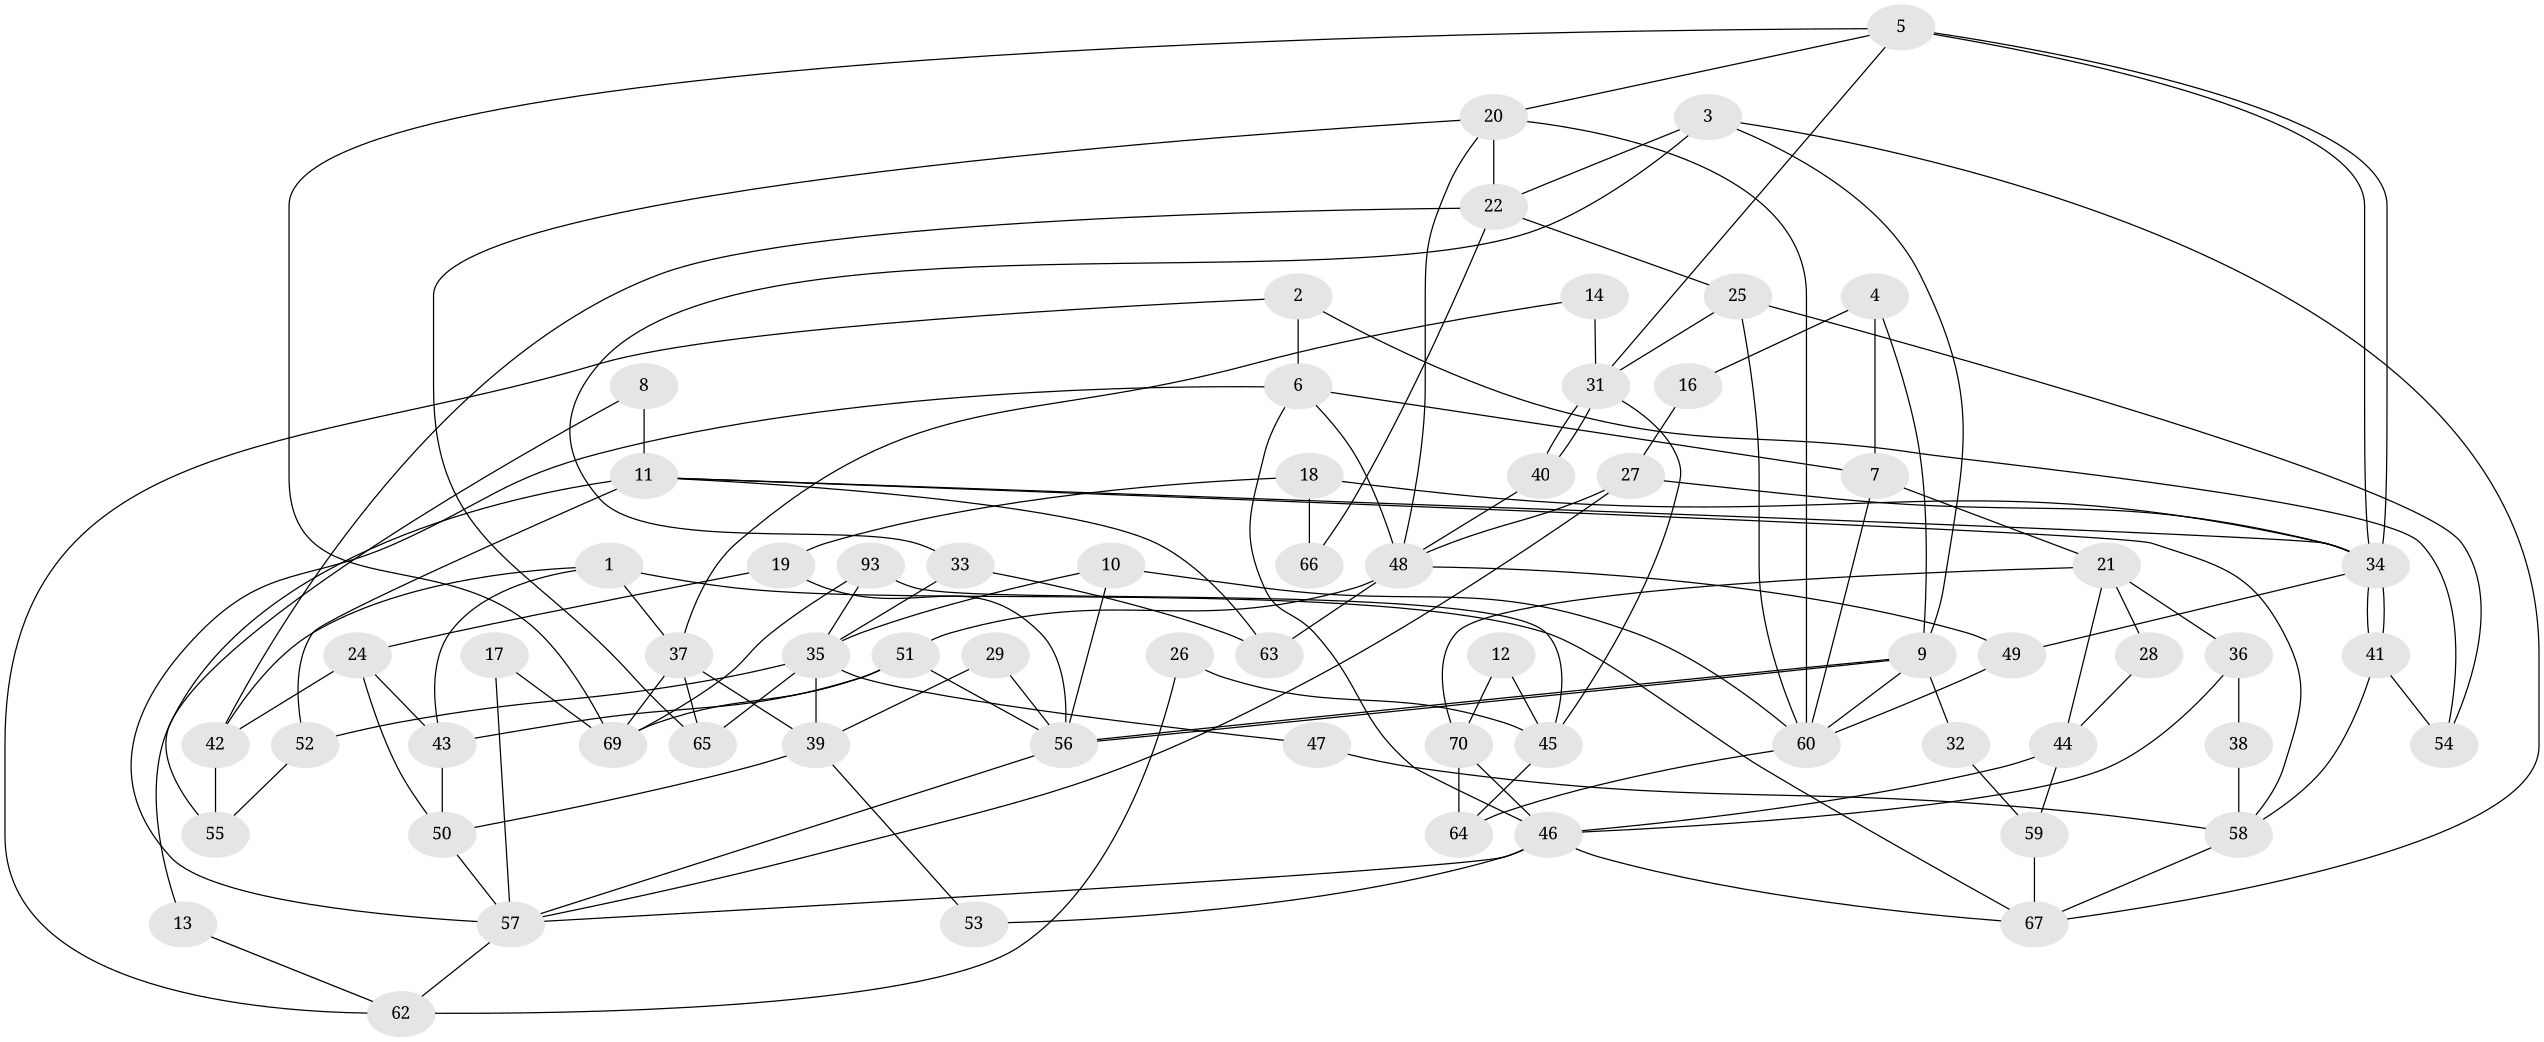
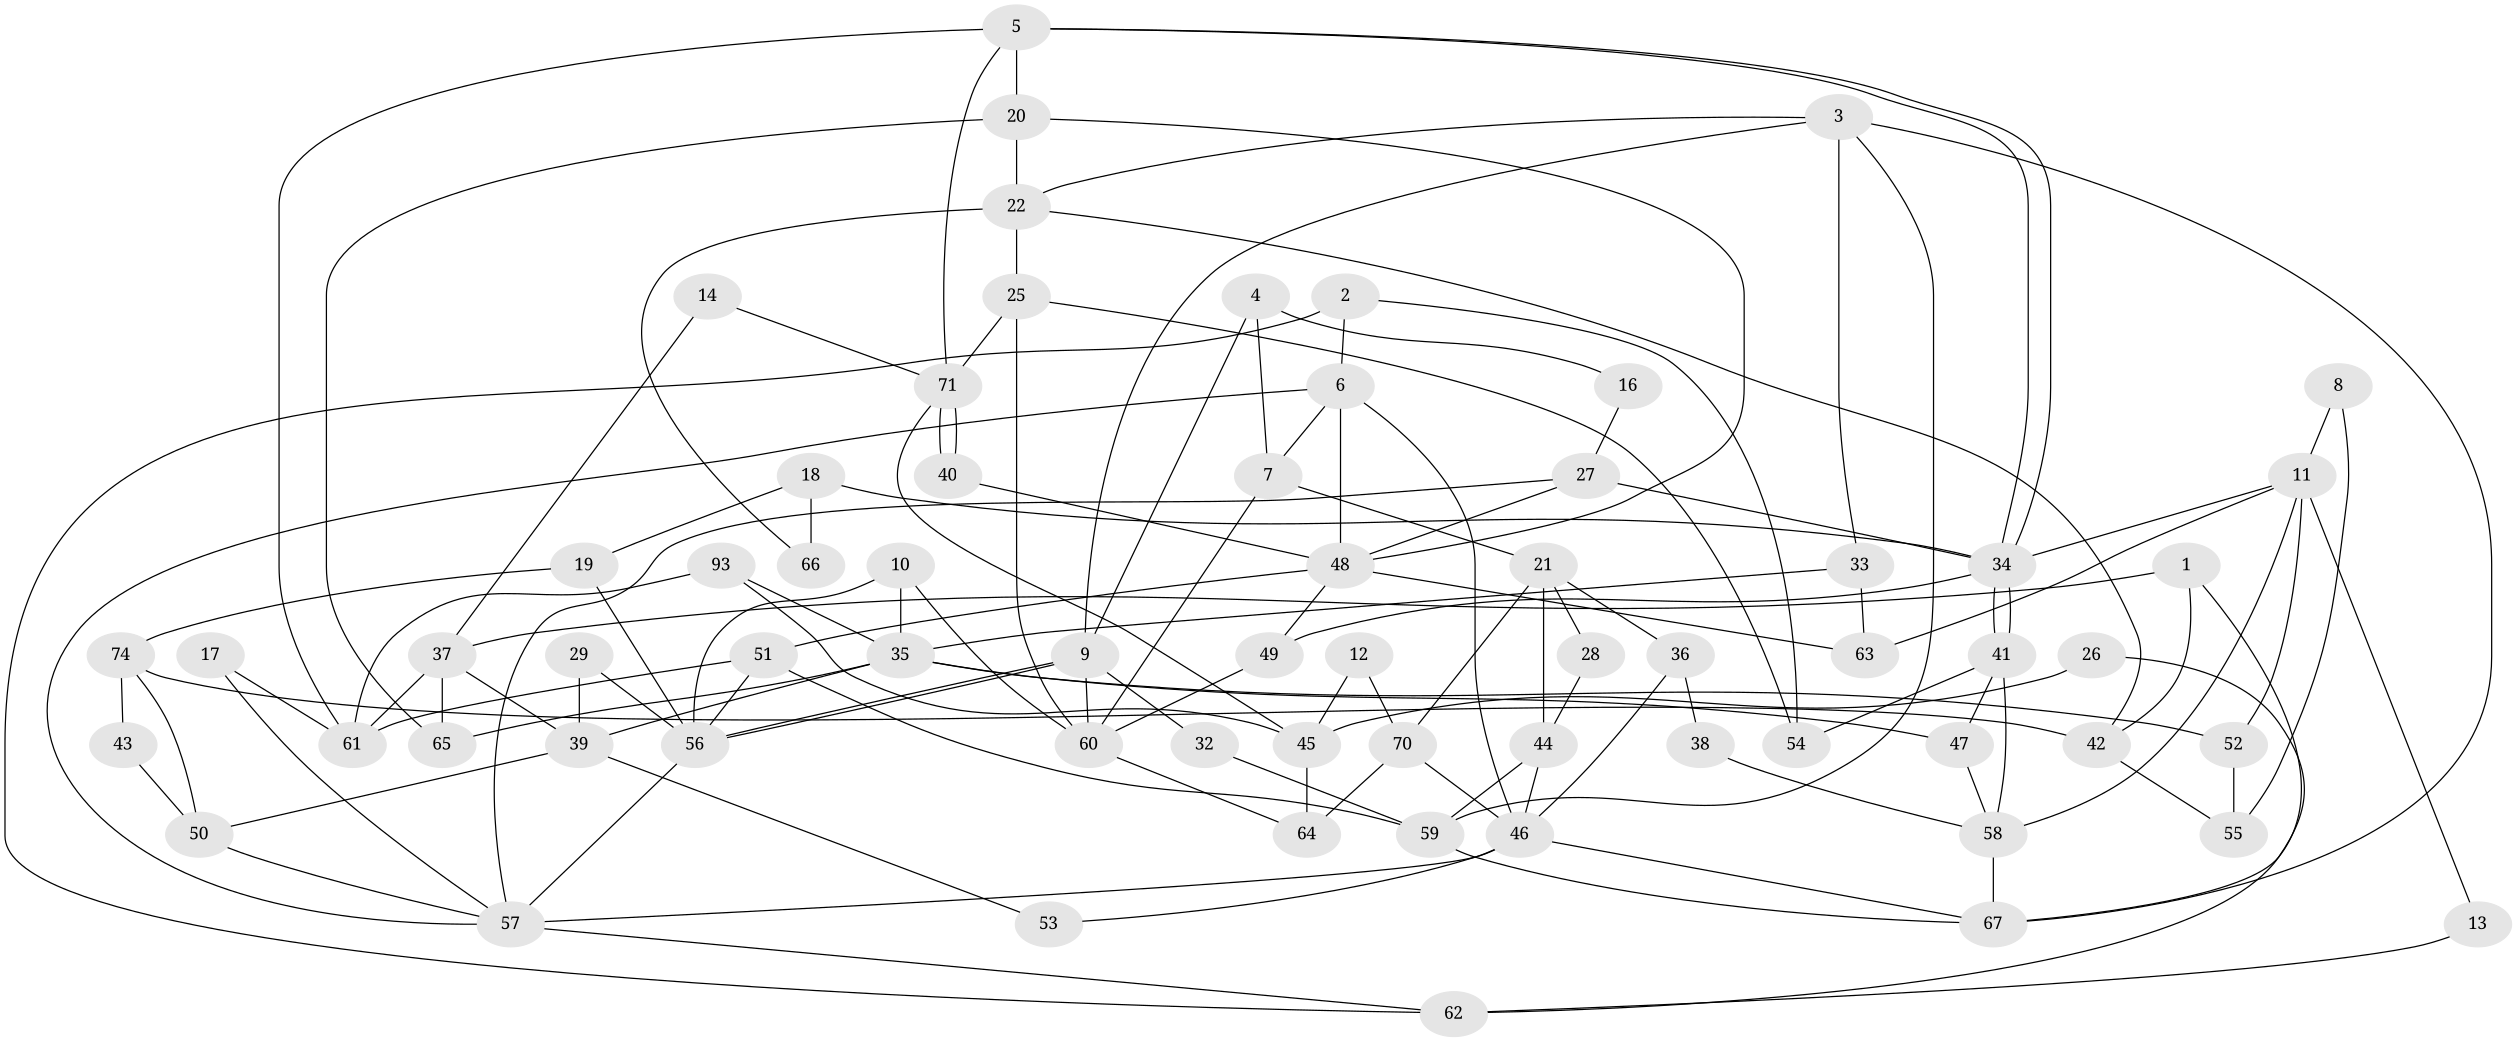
edge "20" -- "60": removed
node "31": label "31" -> "71"
edge "1" -- "43": removed
node "24": label "24" -> "74"
edge "3" -- "59": added
edge "41" -- "47": added
edge "51" -- "43": now "51" -- "59"
node "69": label "69" -> "61"
